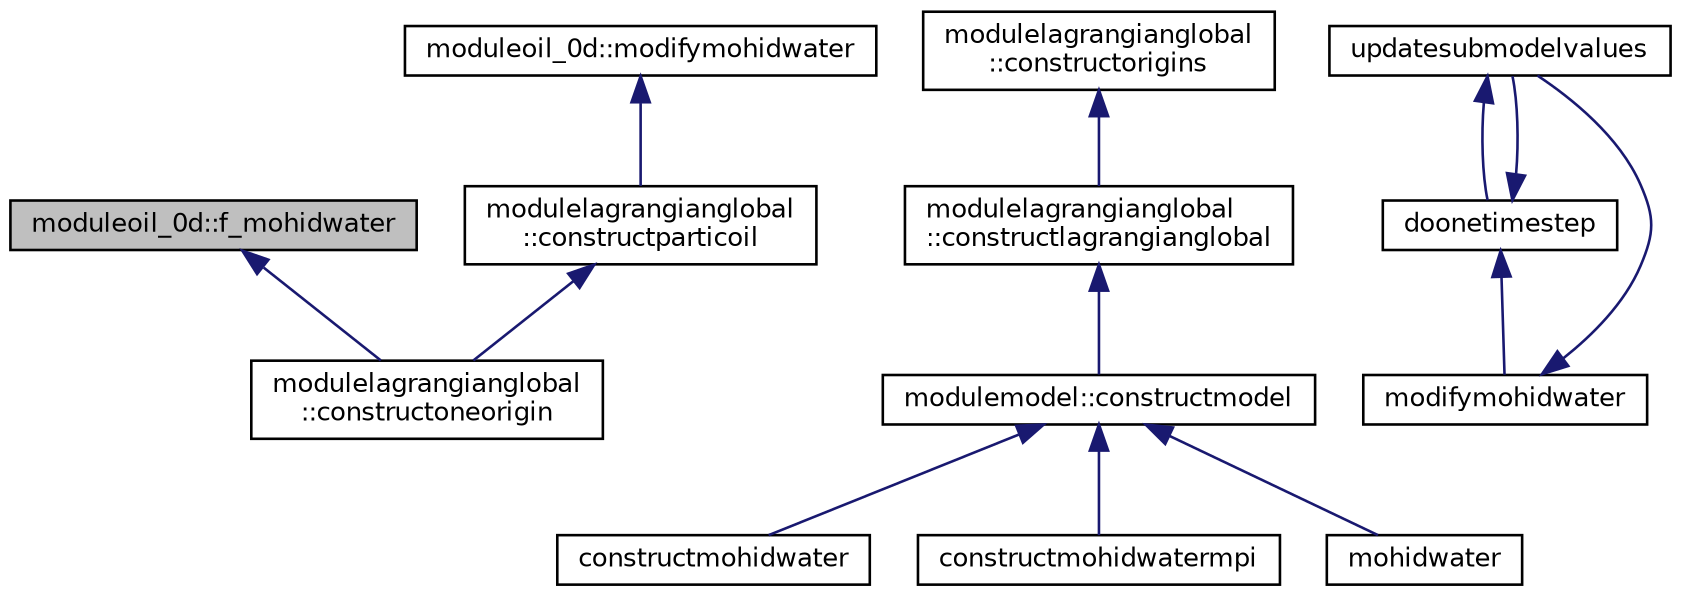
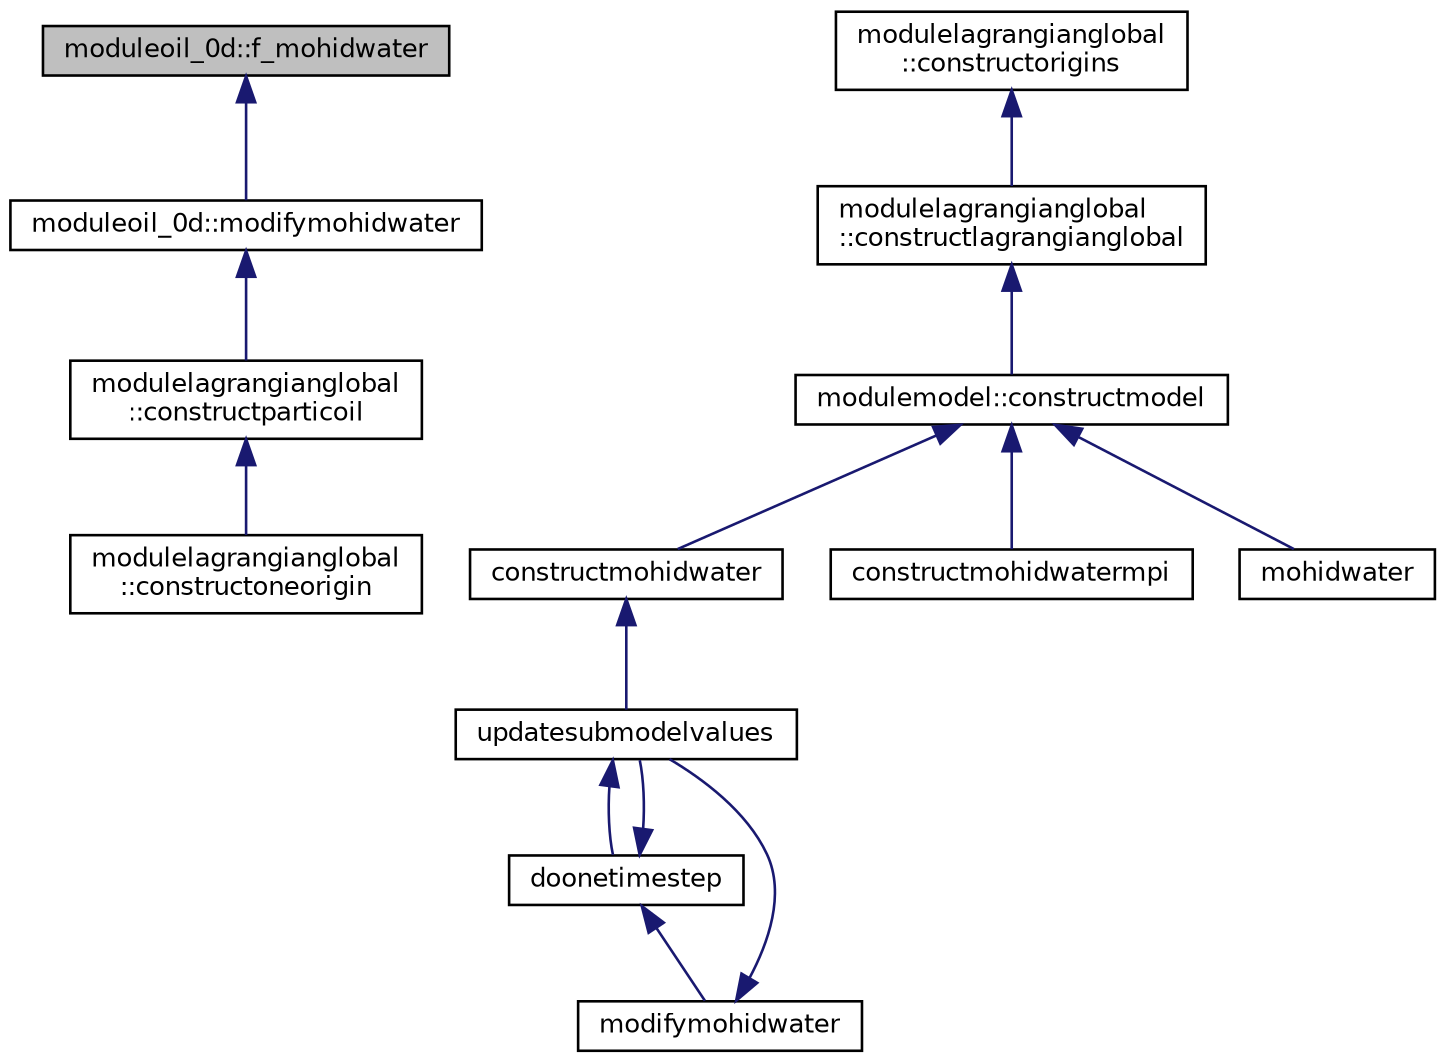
edge "modulelagrangianglobal ::constructoneorigin" -> "moduleoil_0d::f_mohidwater": now "moduleoil_0d::modifymohidwater" -> "moduleoil_0d::f_mohidwater"
edge "updatesubmodelvalues" -> "constructmohidwater": added
